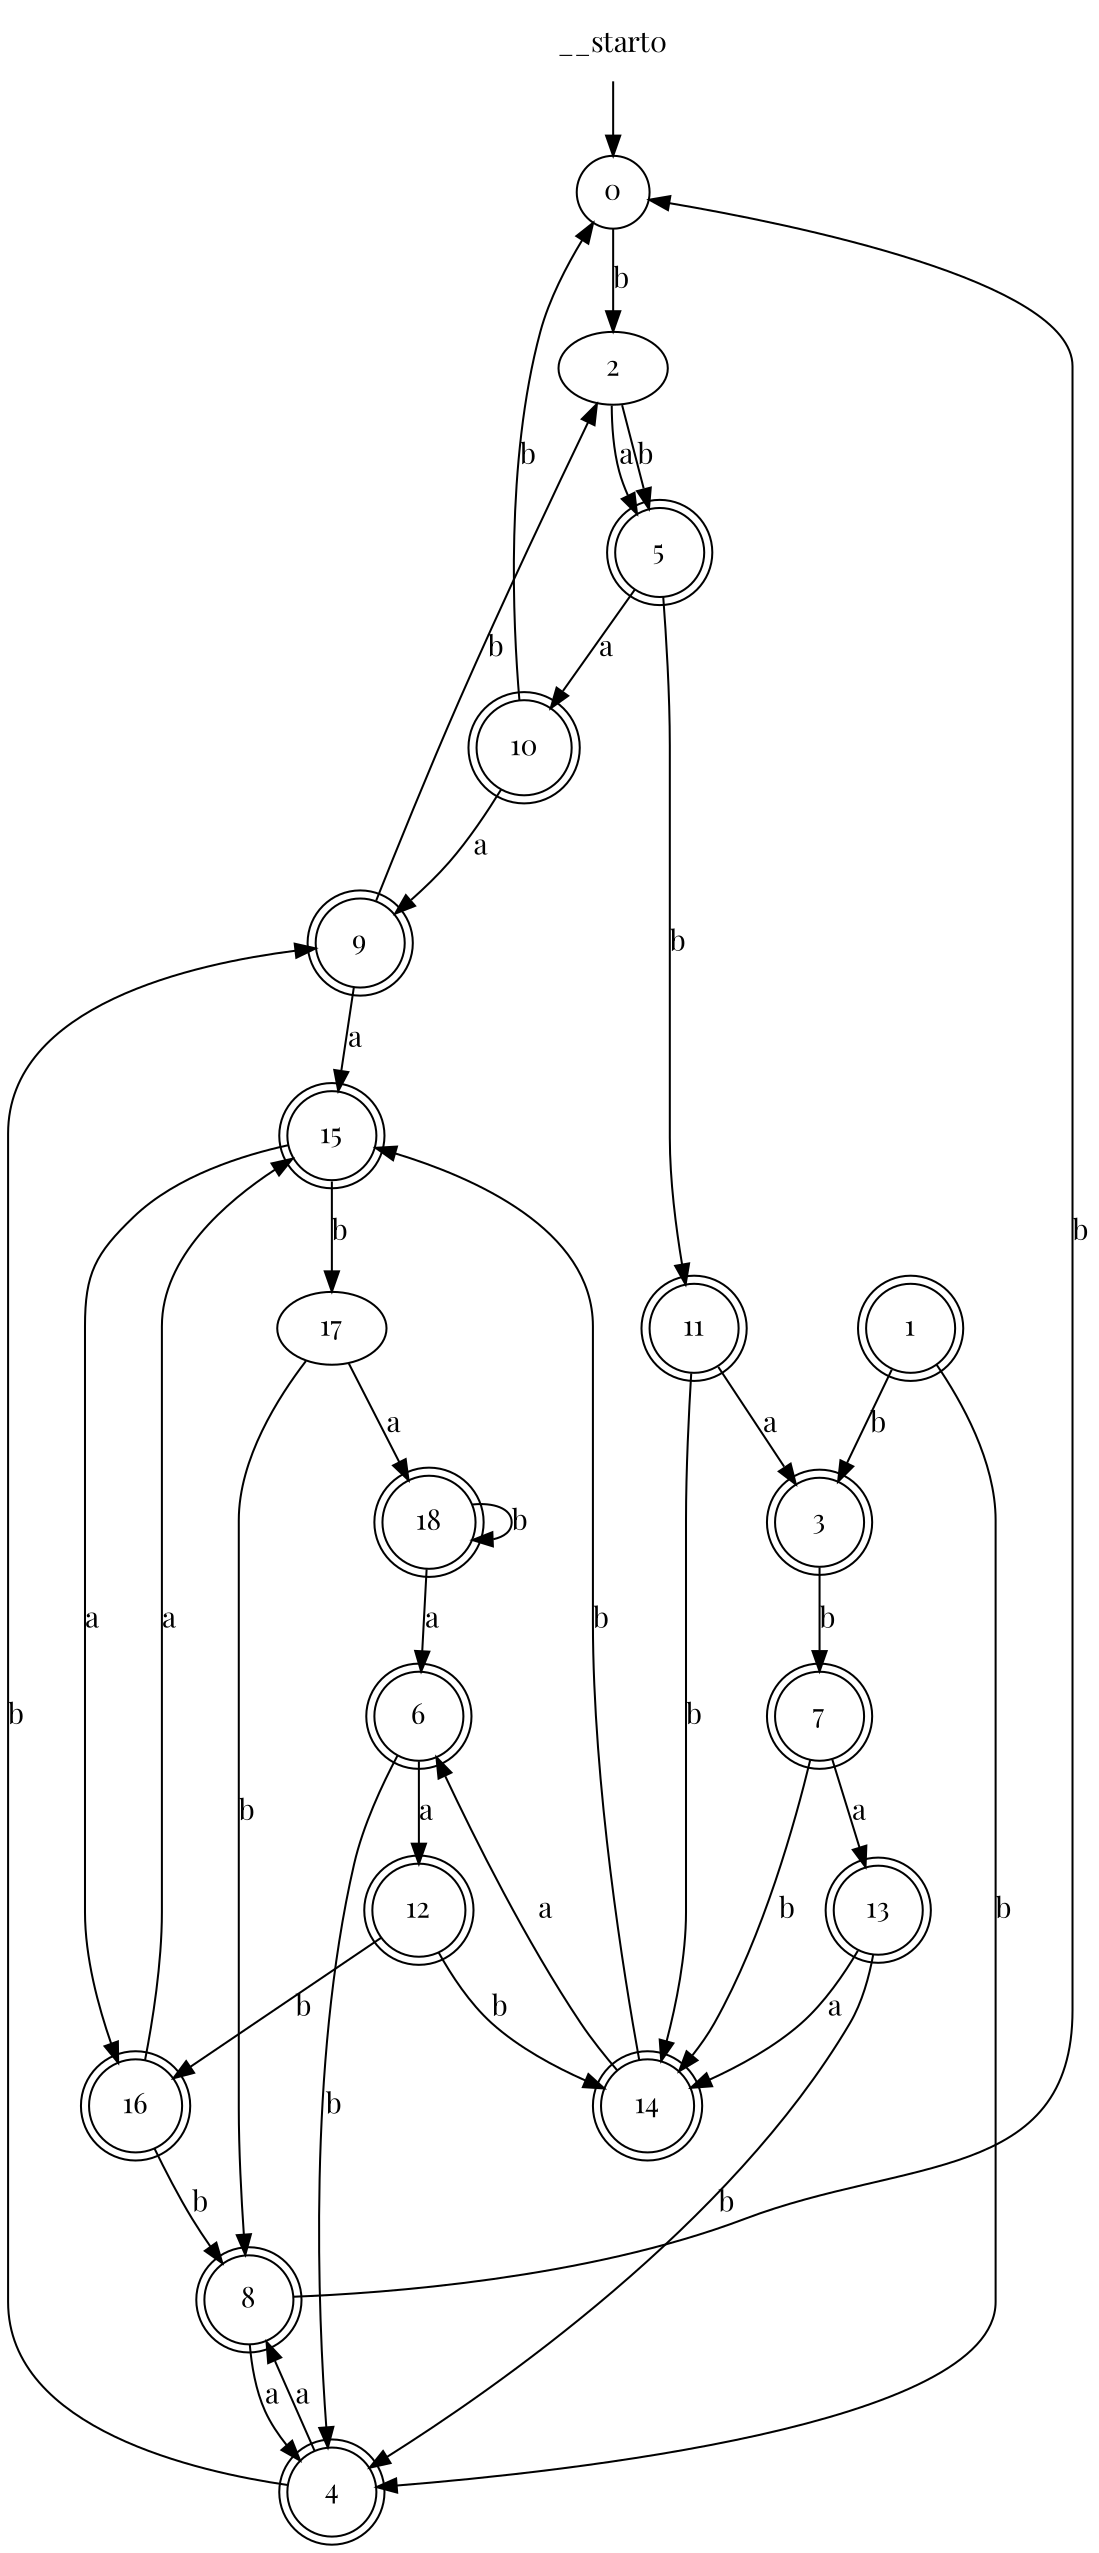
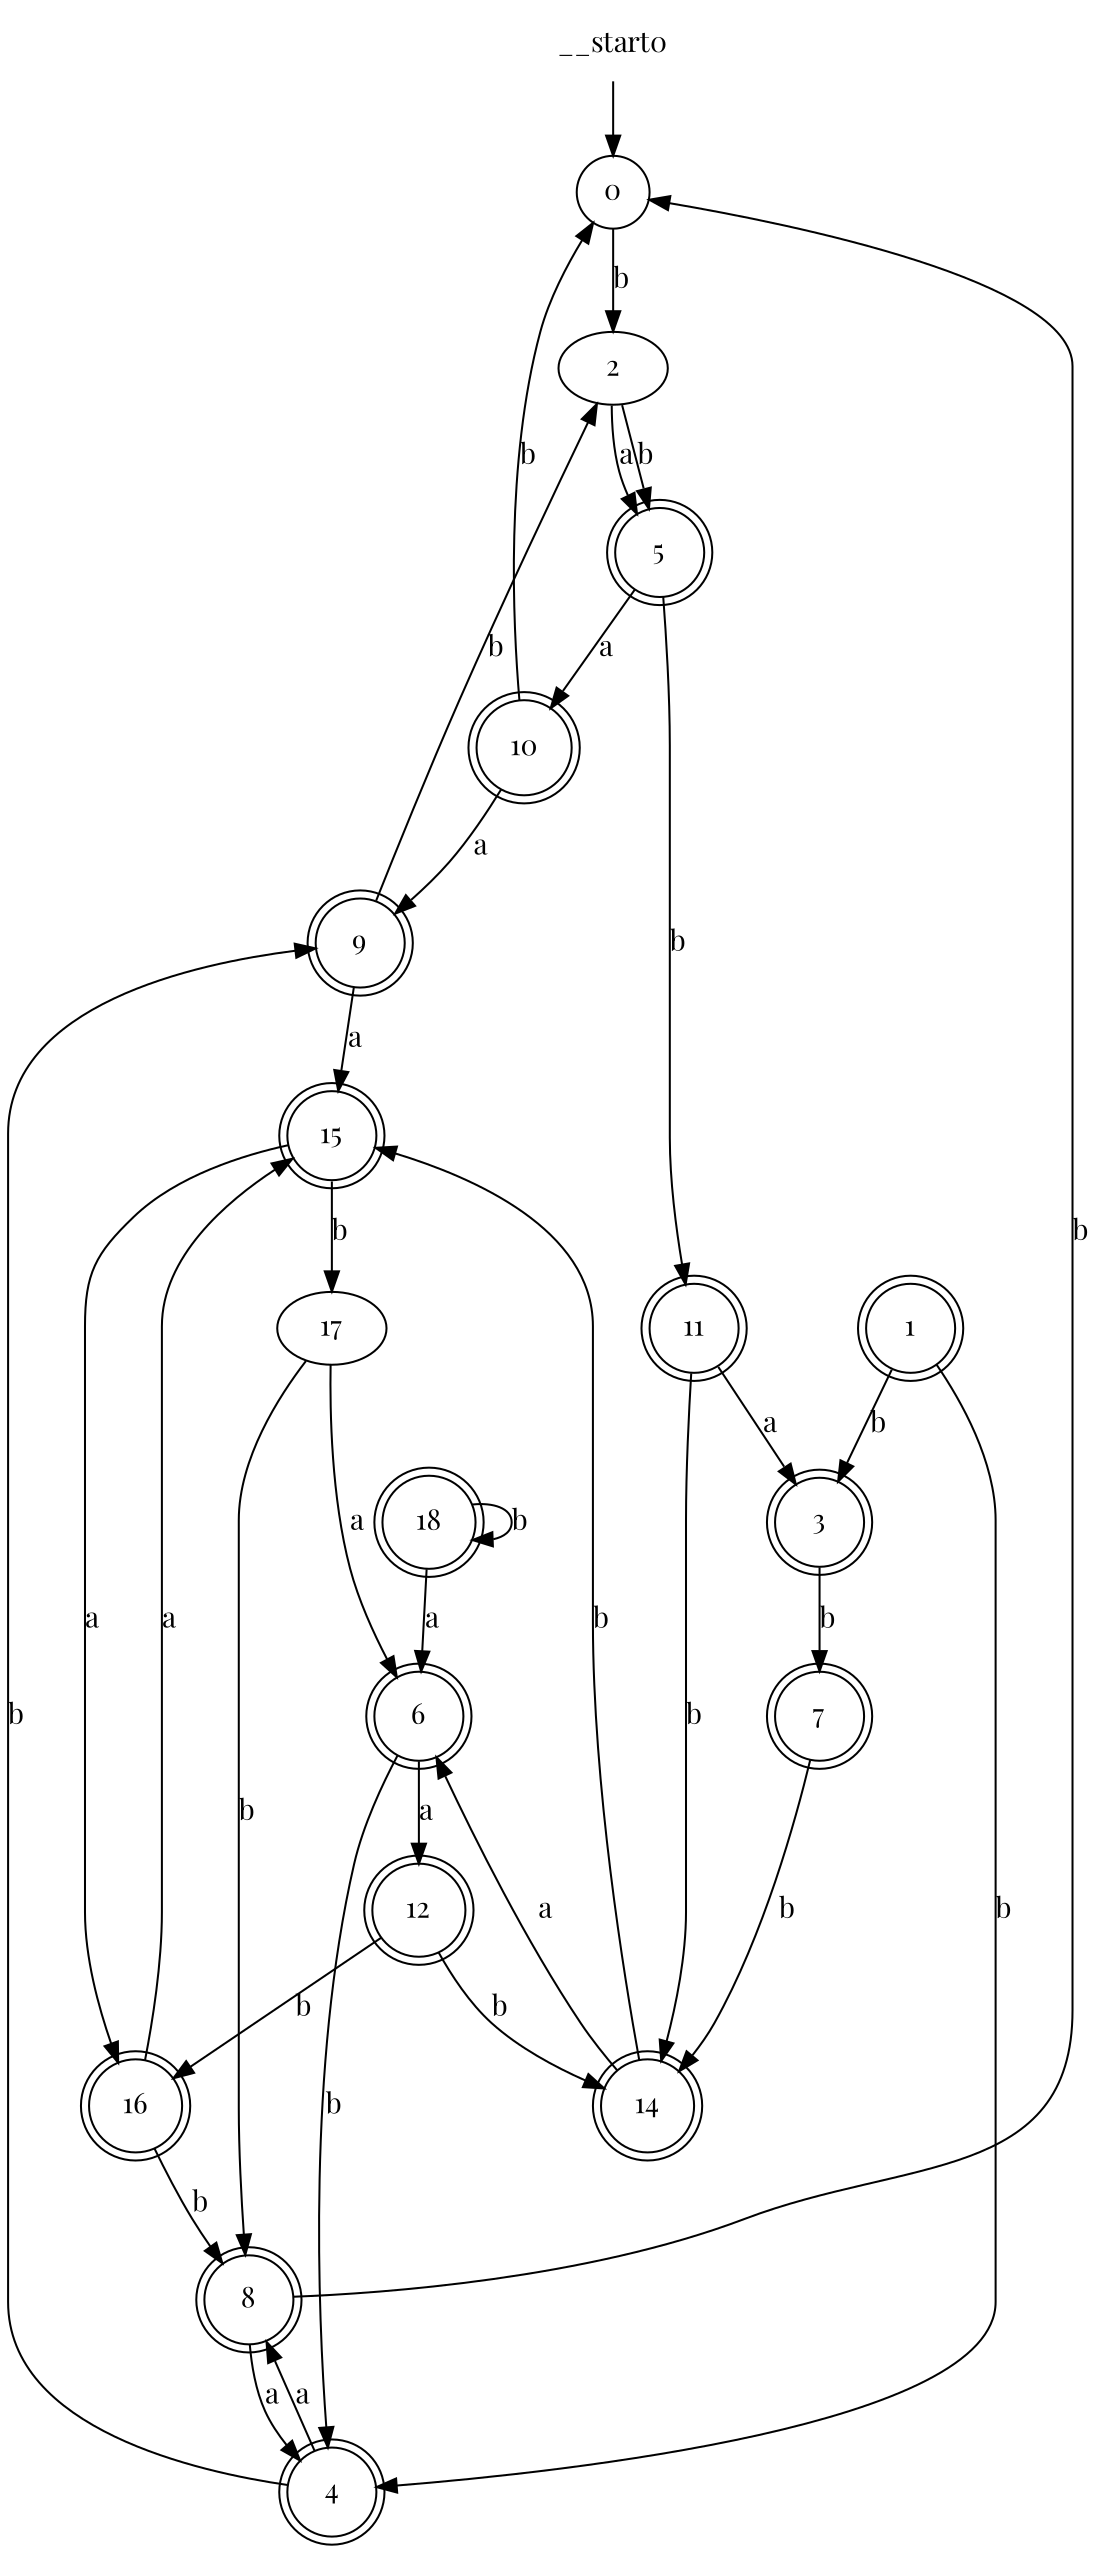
edge "17" -> "18": now "17" -> "6"
node "13": removed
